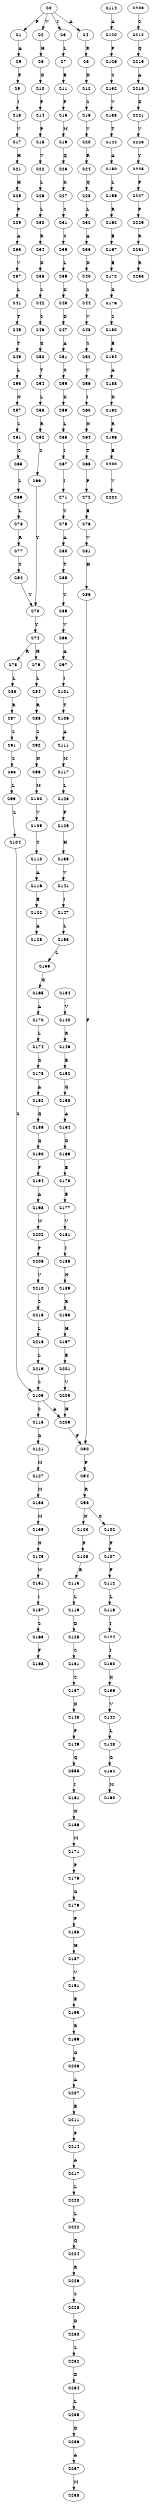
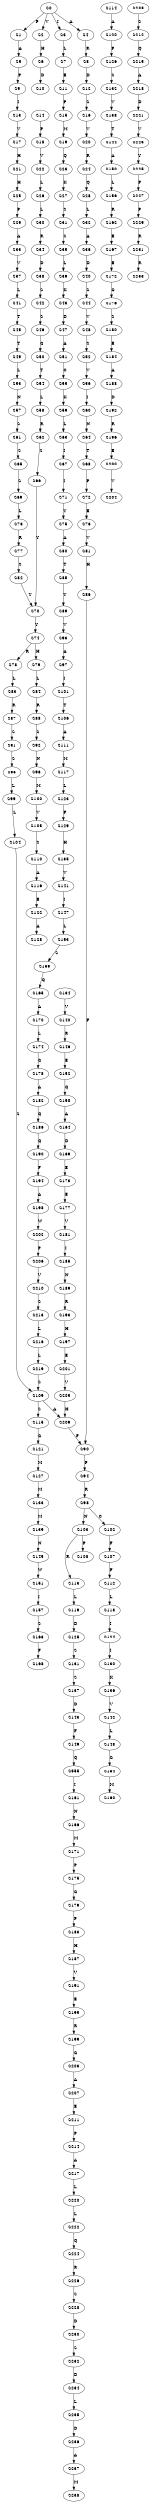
edge "S10" -> "S14": removed, label "P"
edge "S108" -> "S113": now "S103" -> "S113"
